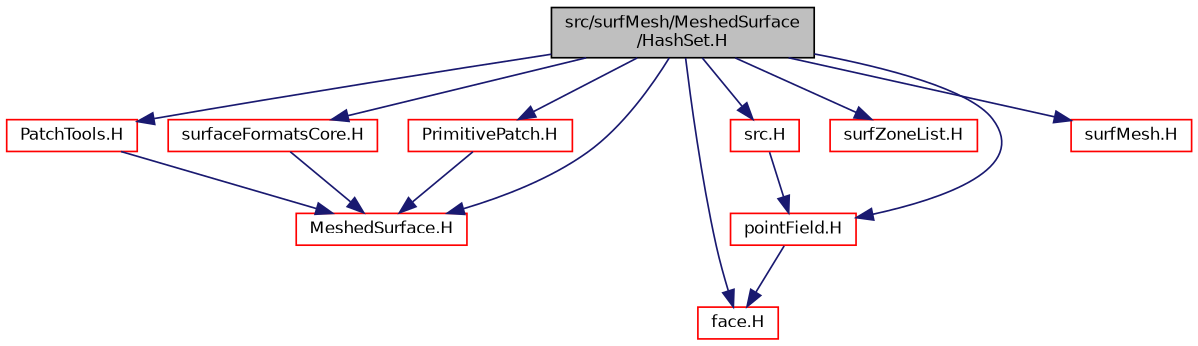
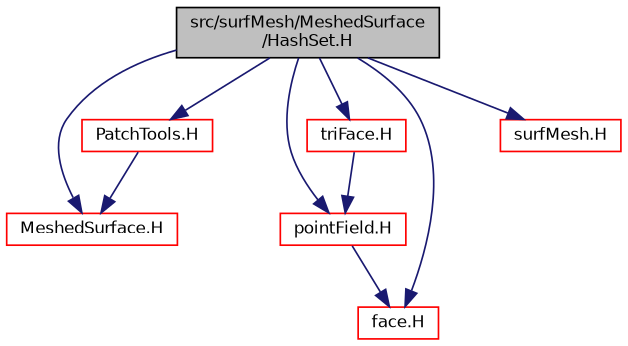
node "surfaceFormatsCore.H": removed
node "PrimitivePatch.H": removed
node "src.H": label "src.H" -> "triFace.H"
node "surfZoneList.H": removed
